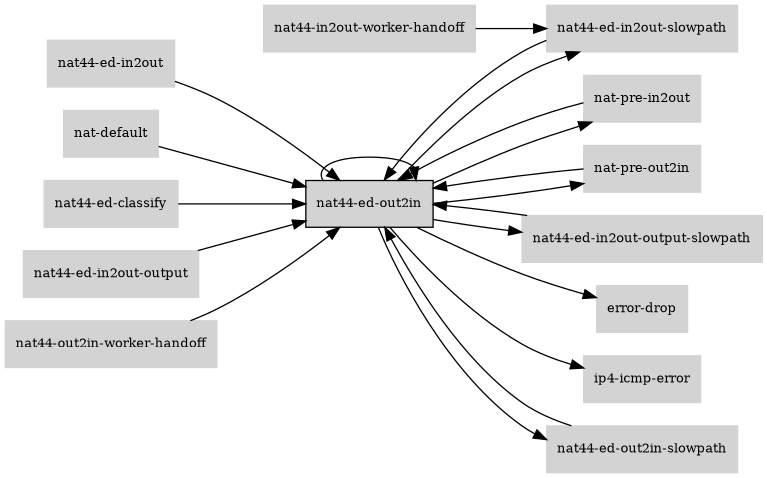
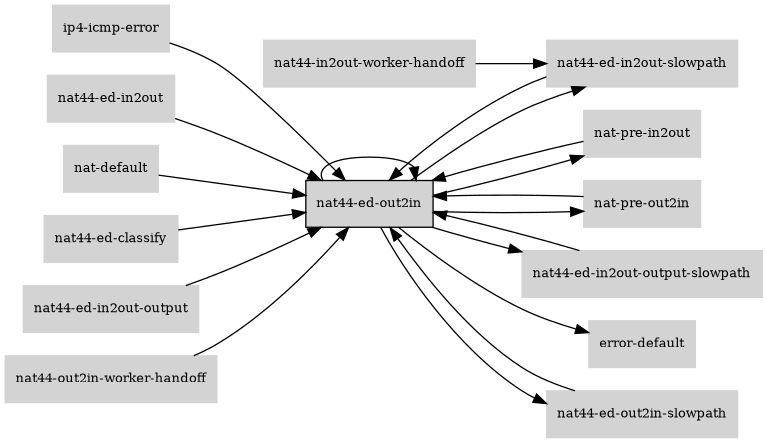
edge "nat44-ed-out2in" -> "ip4-icmp-error": reversed
node "error-drop": label "error-drop" -> "error-default"
